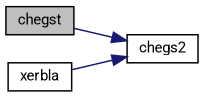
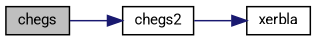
node "chegst": label "chegst" -> "chegs"
edge "xerbla" -> "chegs2": reversed
